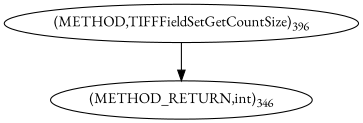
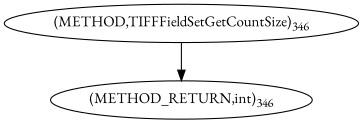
node "(METHOD,TIFFFieldSetGetCountSize)": text "396" -> "346"
